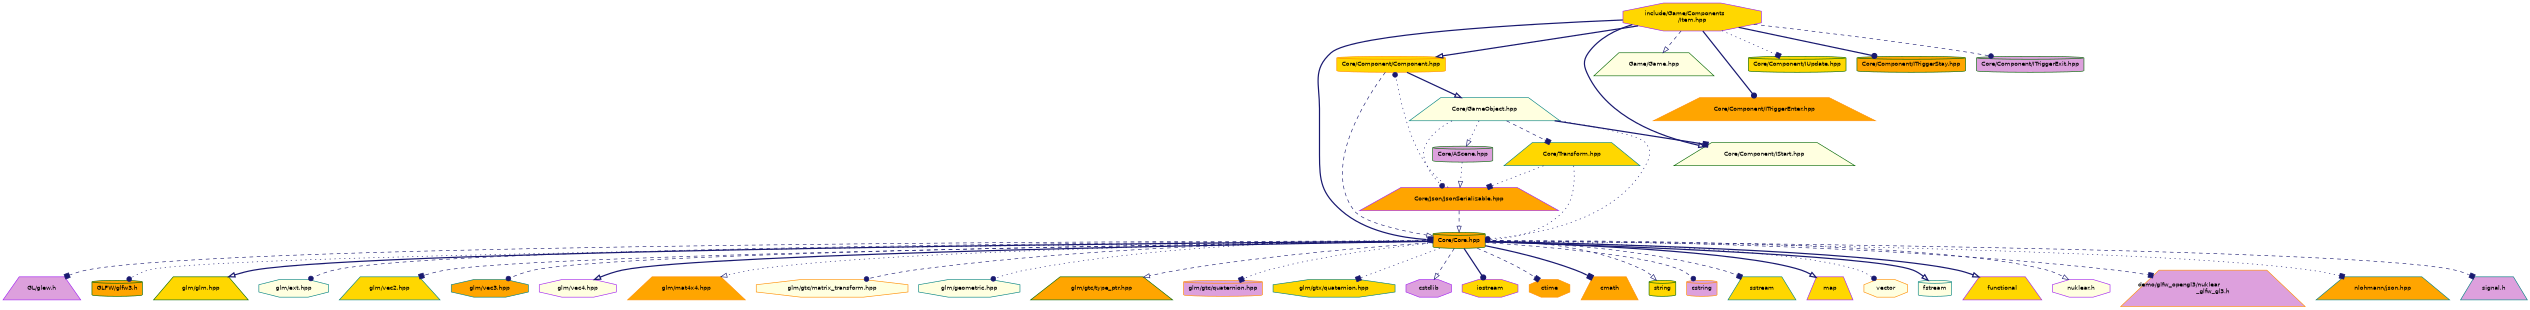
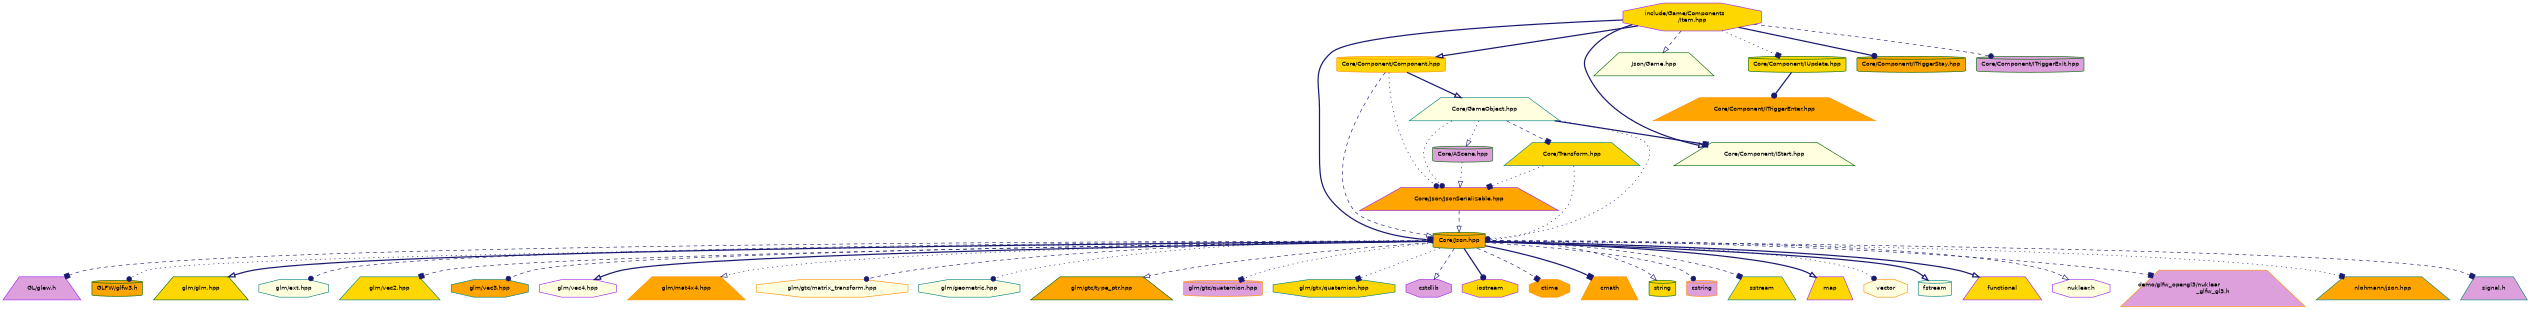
edge "include/Game/Components /Item.hpp" -> "Core/Component/ITriggerEnter.hpp": now "Core/Component/IUpdate.hpp" -> "Core/Component/ITriggerEnter.hpp"
node "Game/Game.hpp": label "Game/Game.hpp" -> "Json/Game.hpp"
edge "Core/Json/JsonSerializable.hpp" -> "Core/Component/Component.hpp": reversed
node "Core/Core.hpp": label "Core/Core.hpp" -> "Core/Json.hpp"
